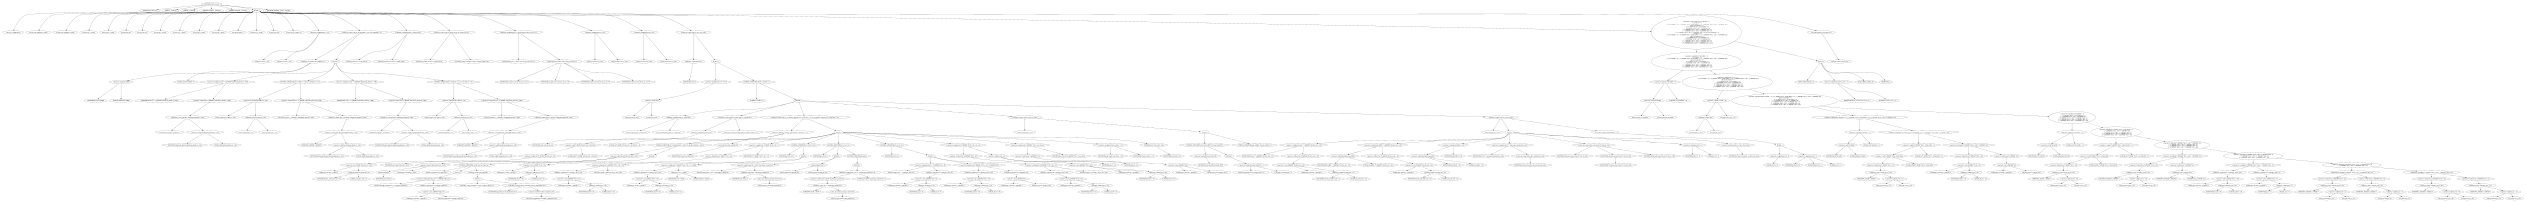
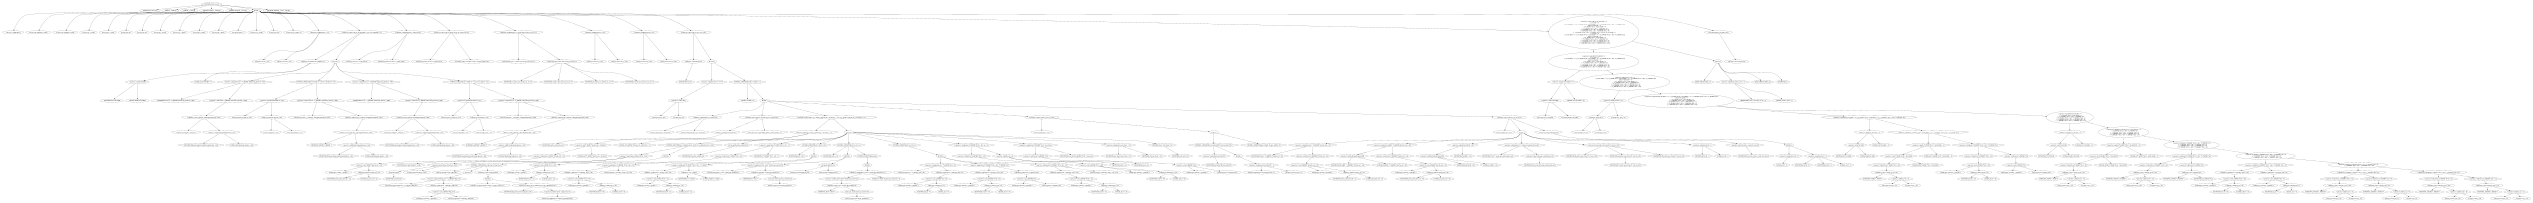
node "(IDENTIFIER,a2,if ( a2 ))": removed
